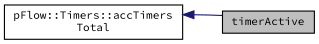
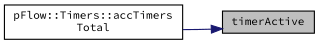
edge "timerActive" -> "pFlow::Timers::accTimers Total": reversed
